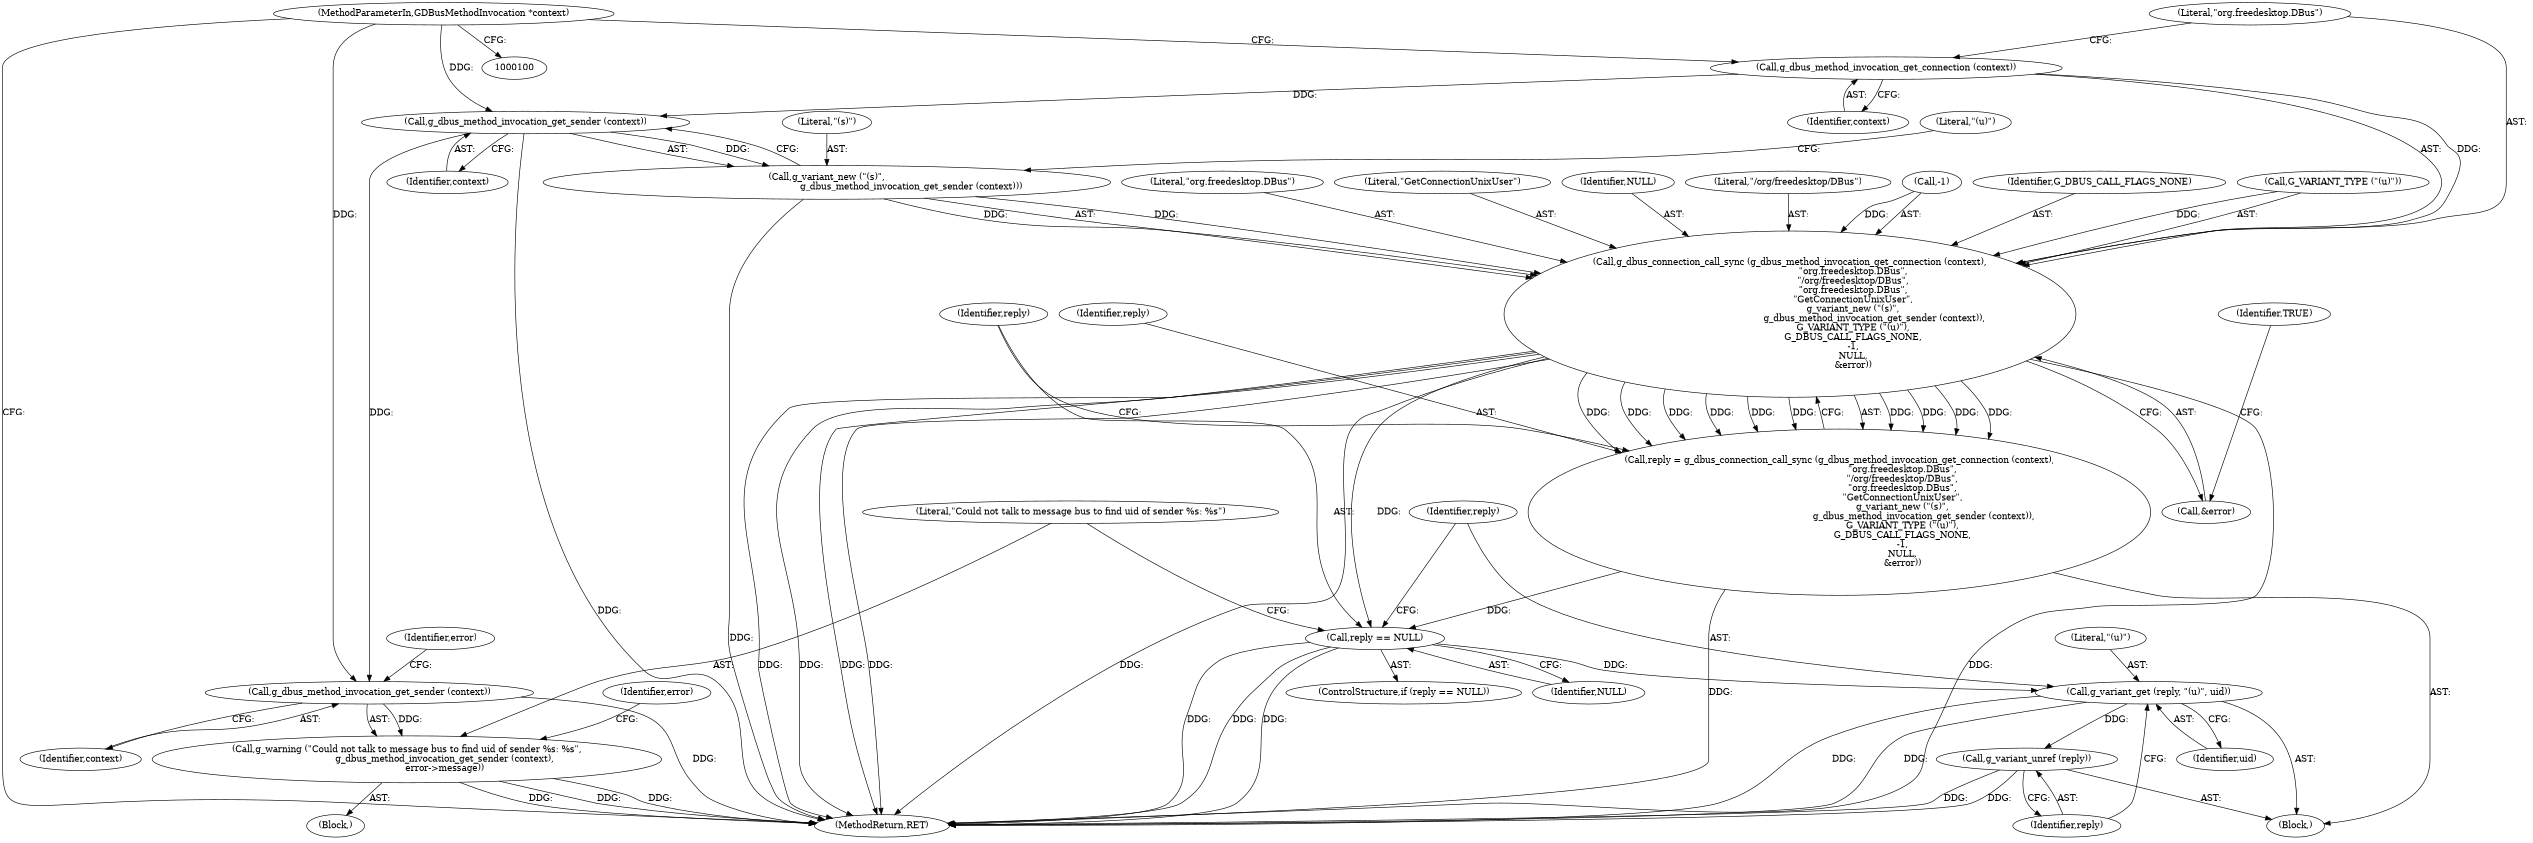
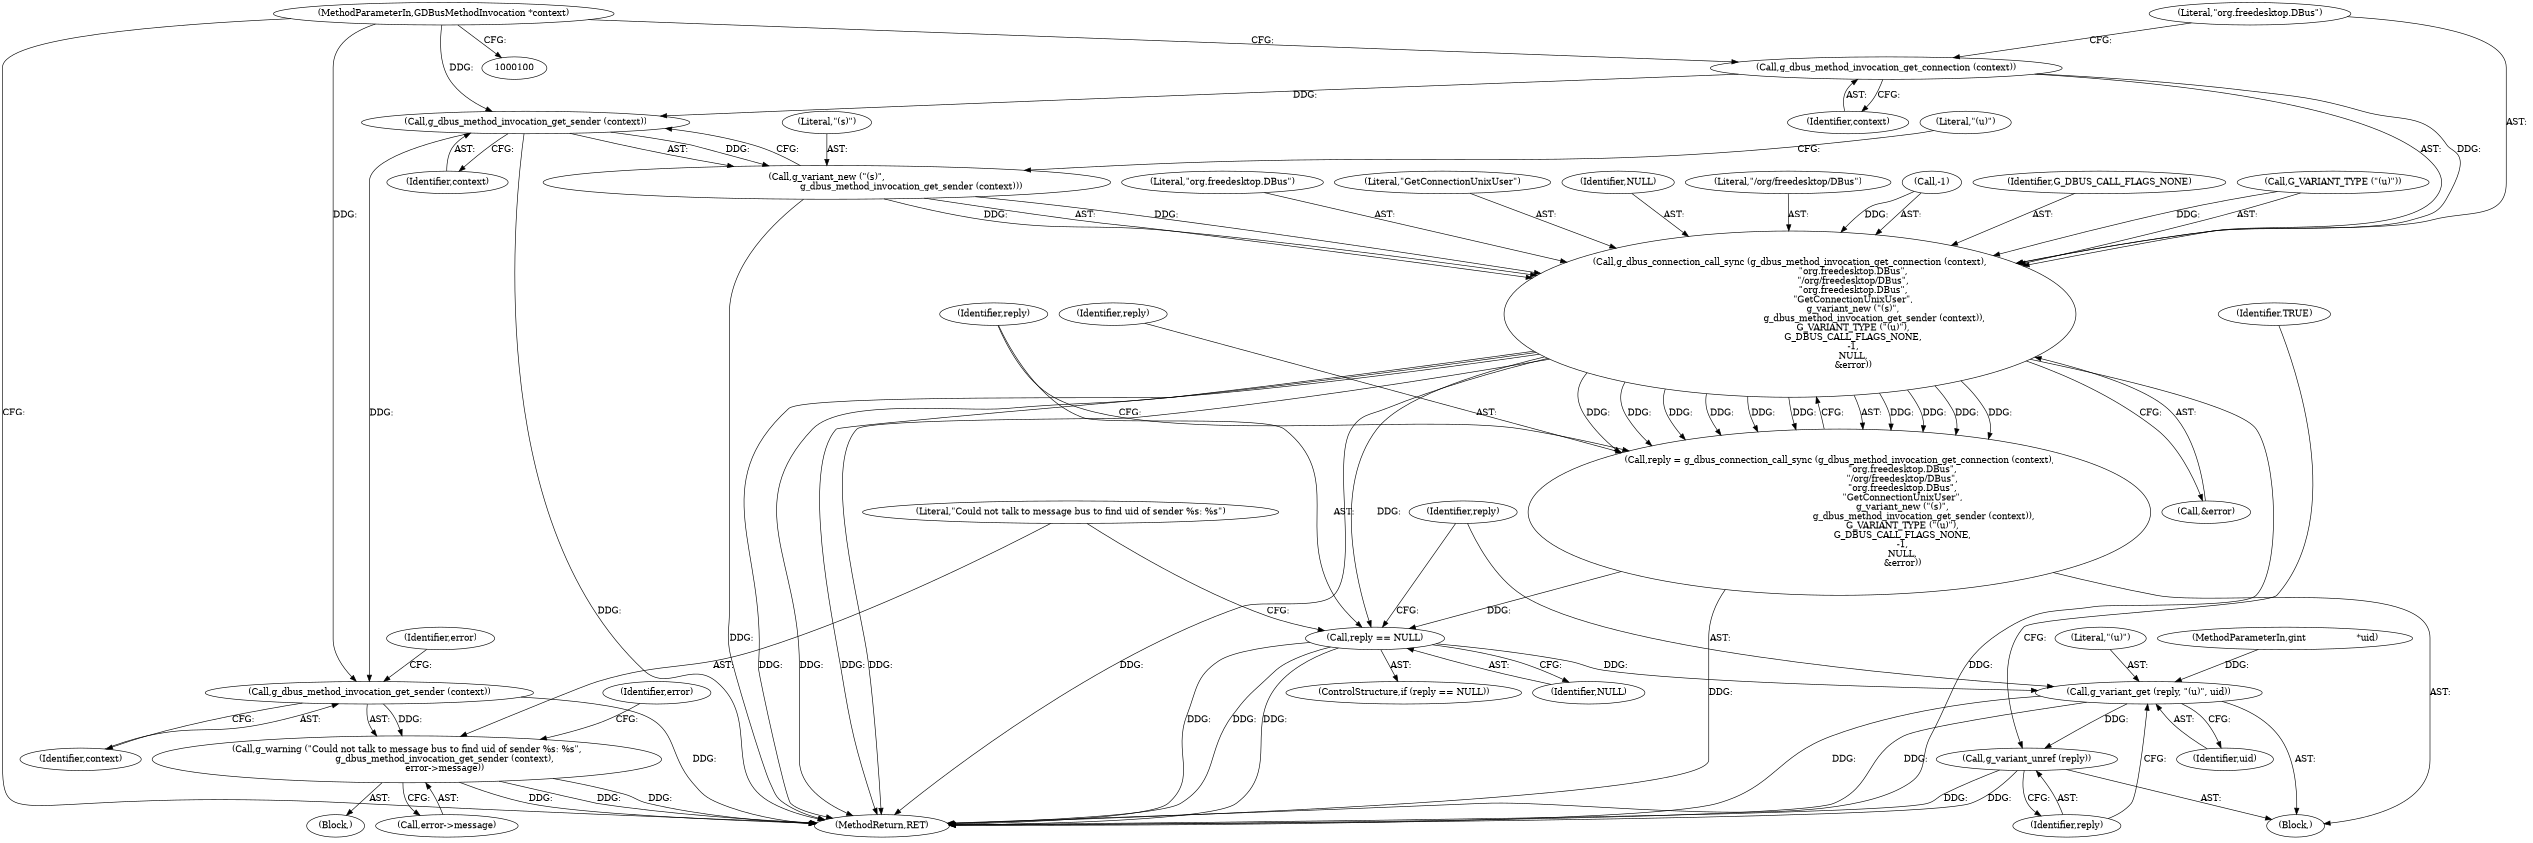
edge "(Identifier,TRUE)" -> "(Call,&error)": now "(Identifier,TRUE)" -> "(Call,g_variant_unref (reply))"
node "(MethodParameterIn,gint                  *uid)": added
node "(Call,error->message)": added
